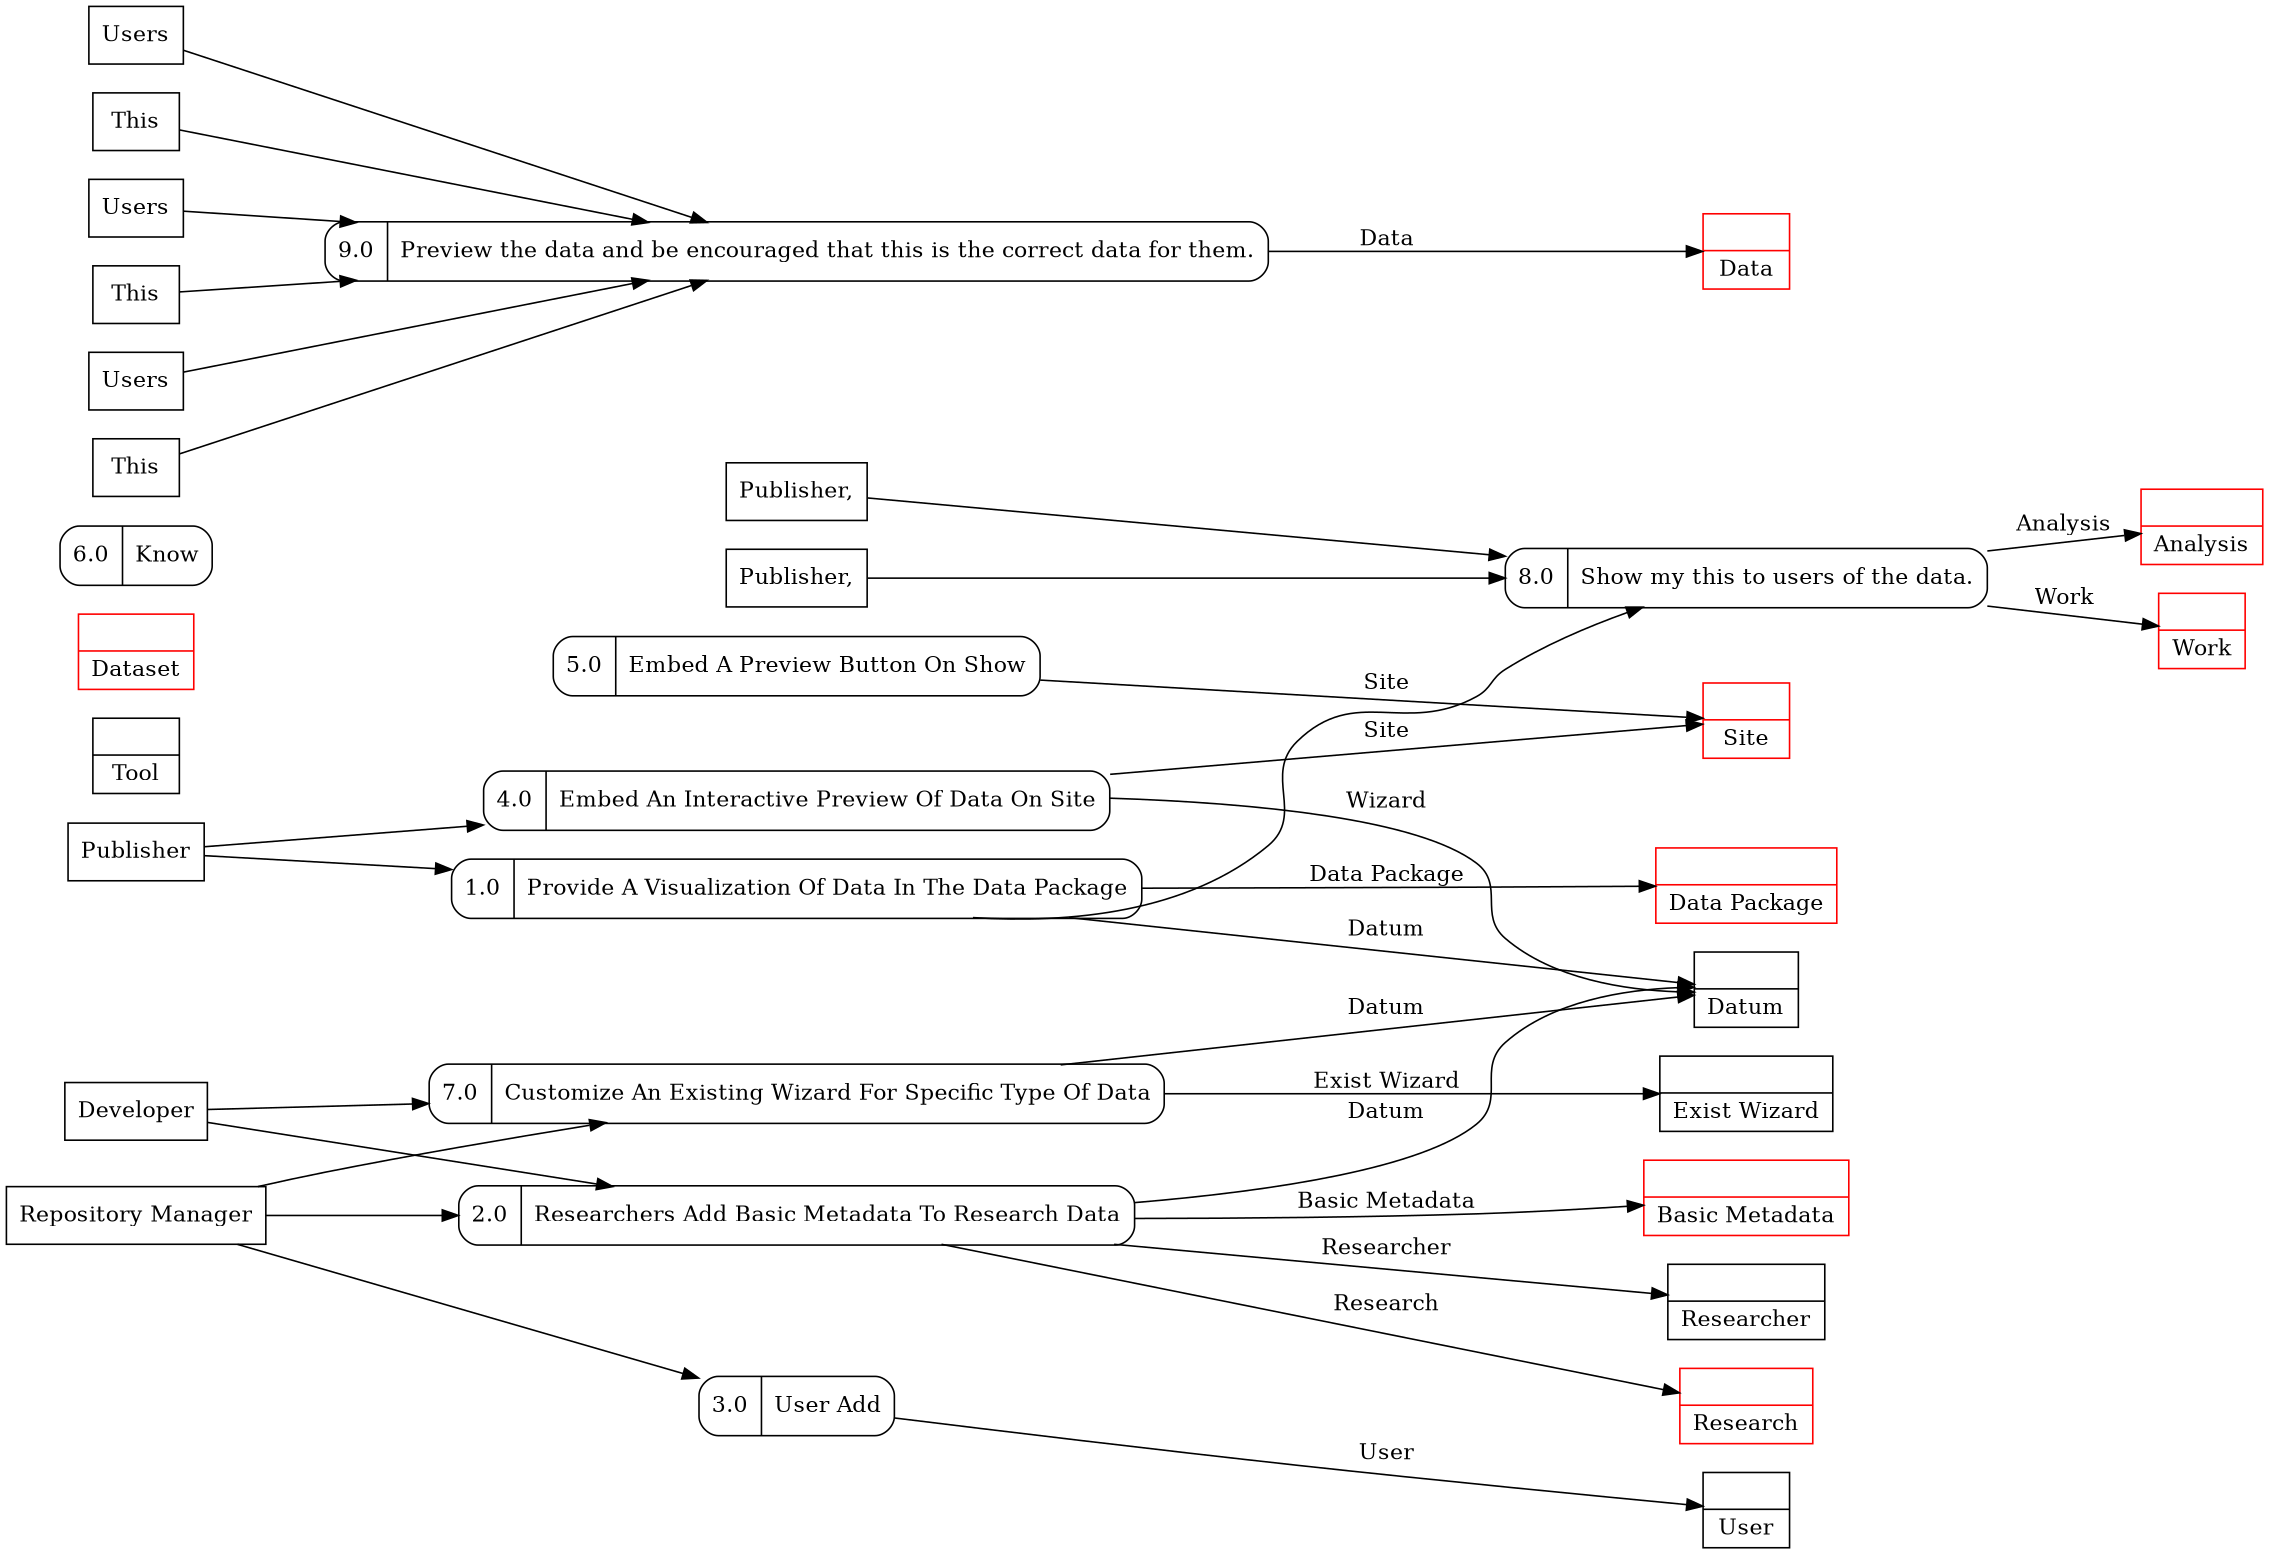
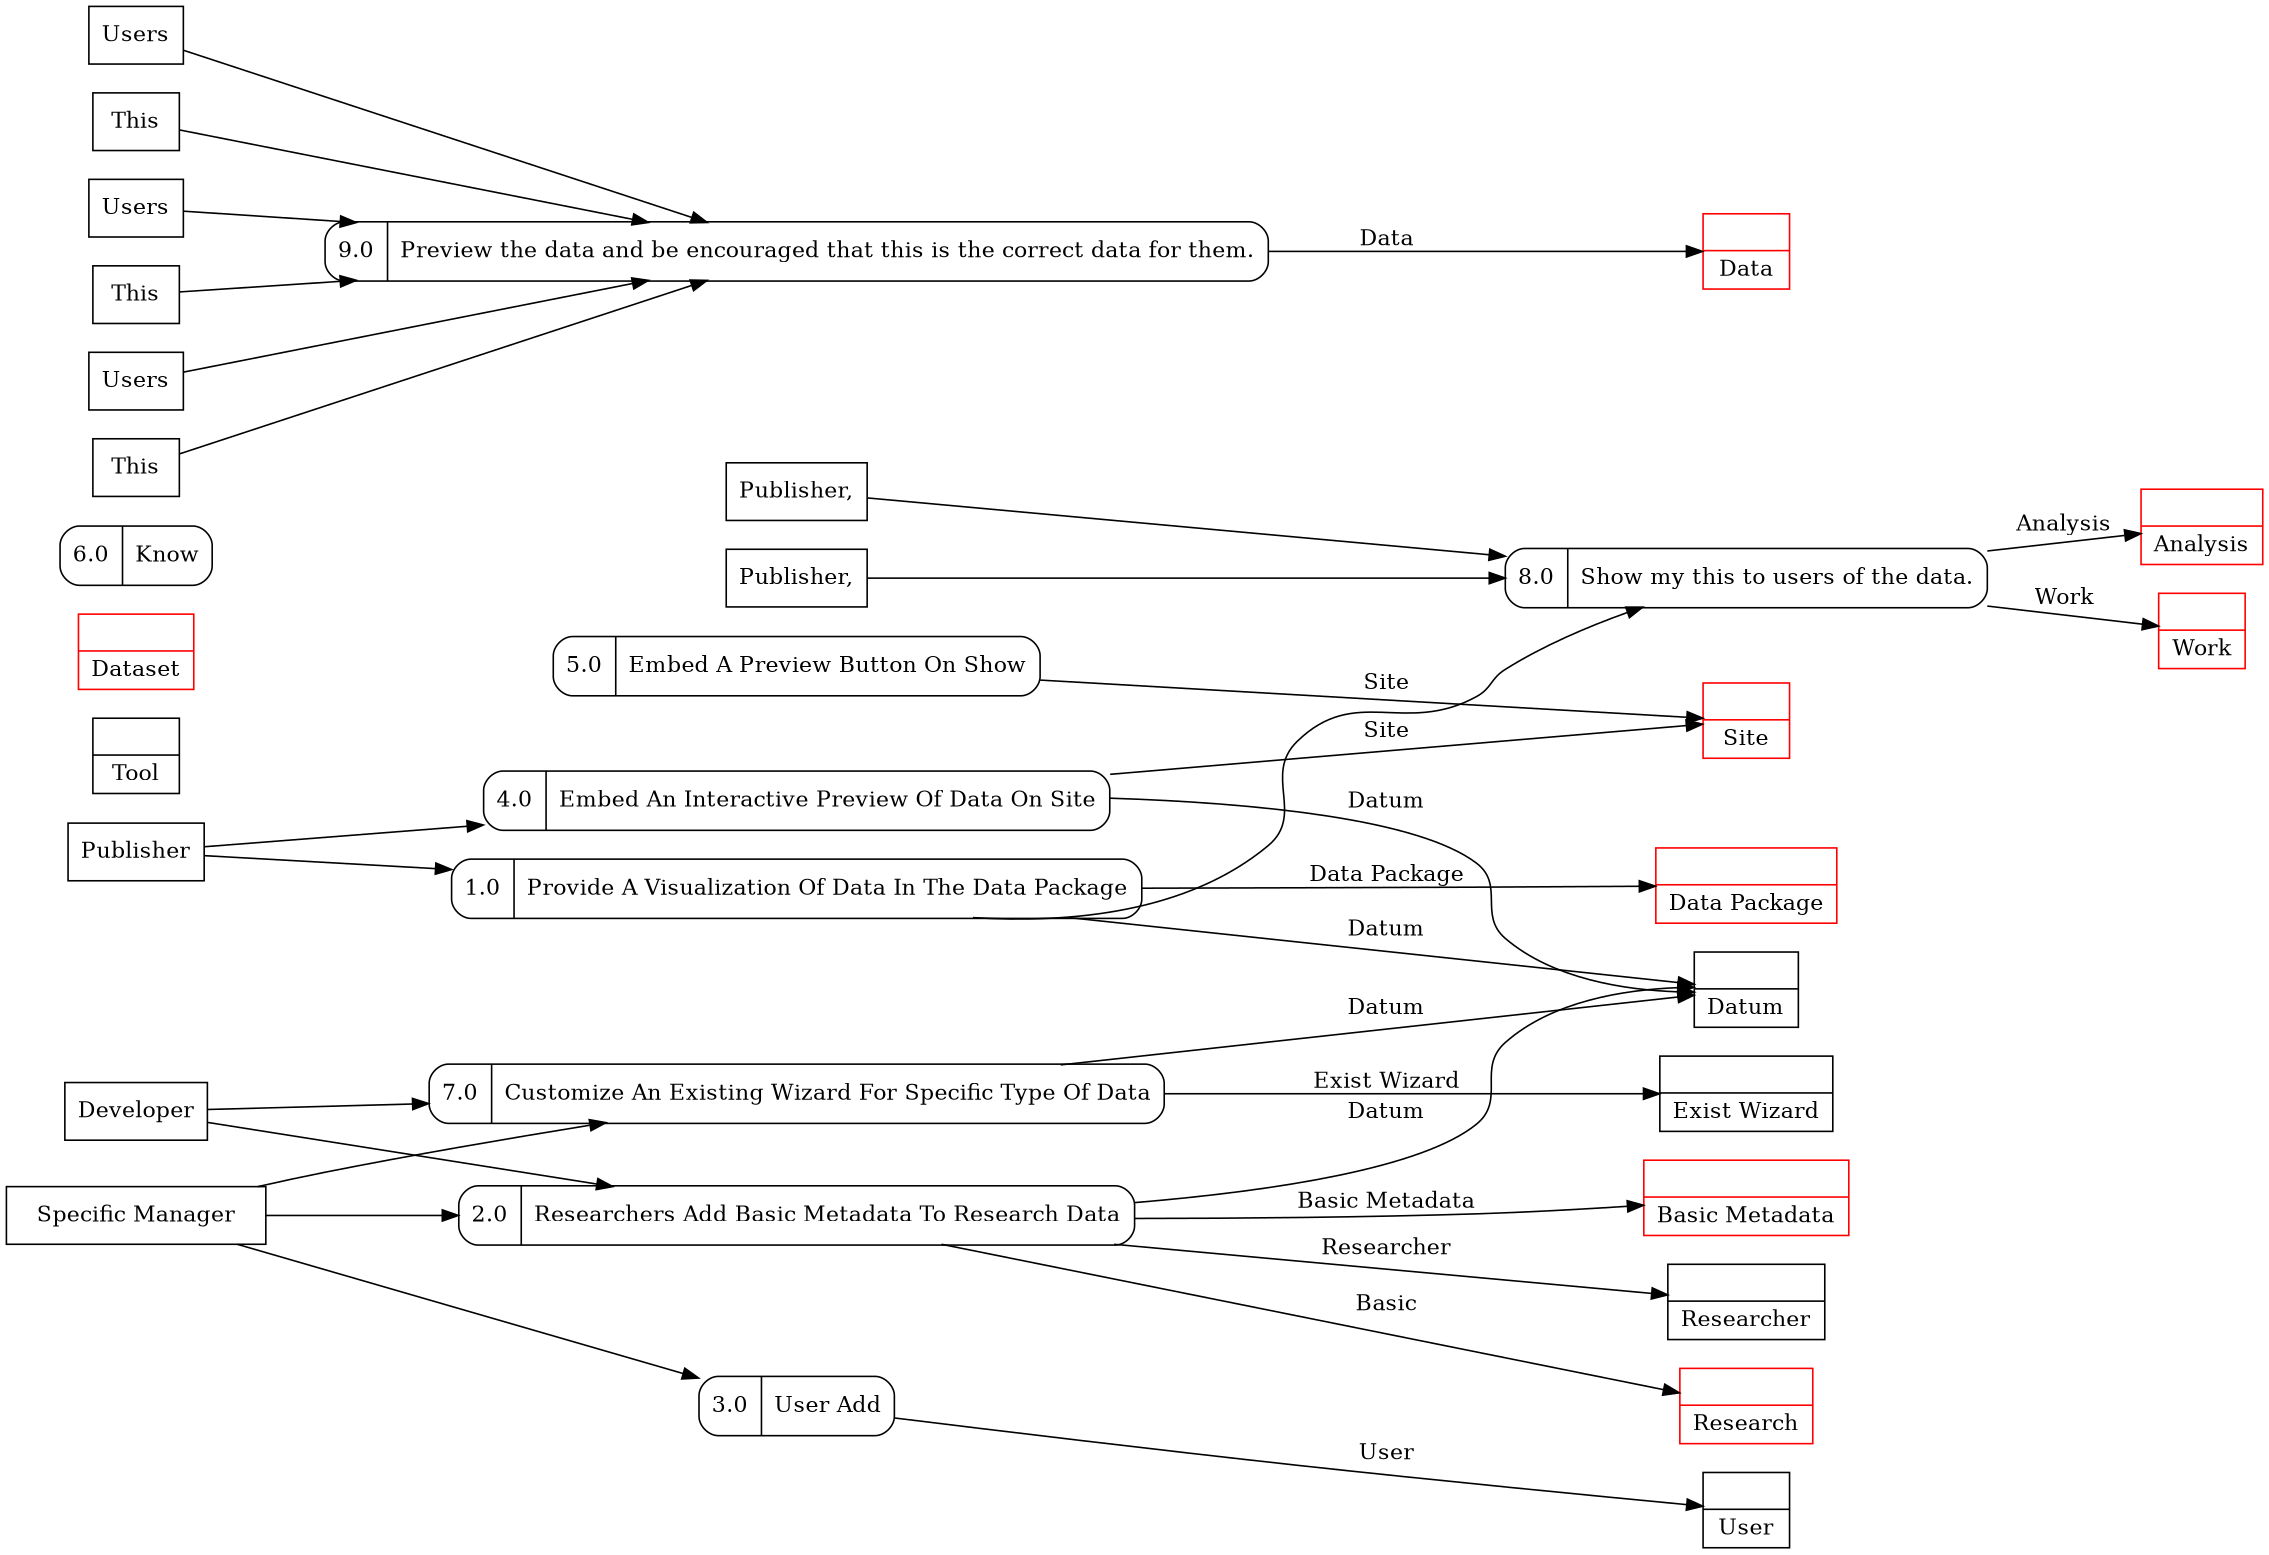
edge "4.0" -> "Datum": label "Wizard" -> "Datum"
node "Repository Manager": label "Repository Manager" -> "Specific Manager"
edge "2.0" -> "Research": label "Research" -> "Basic"
